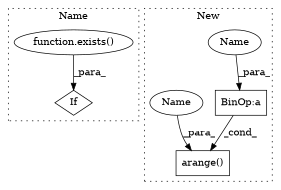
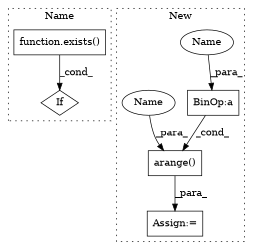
node "function.exists()": shape ellipse -> box
edge "function.exists()" -> "If": label "_para_" -> "_cond_"
node "Assign:=": added
